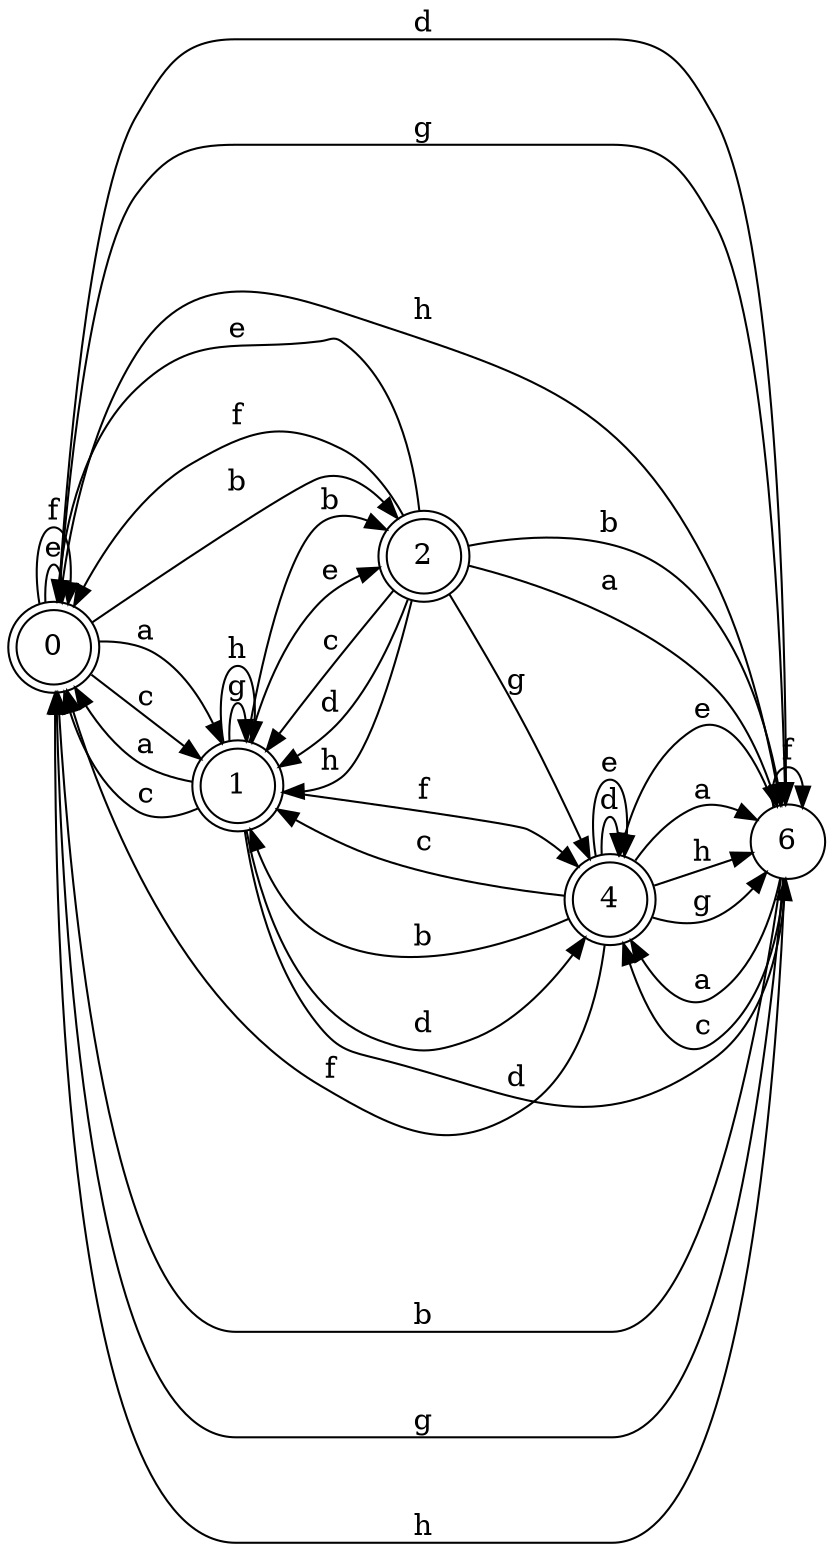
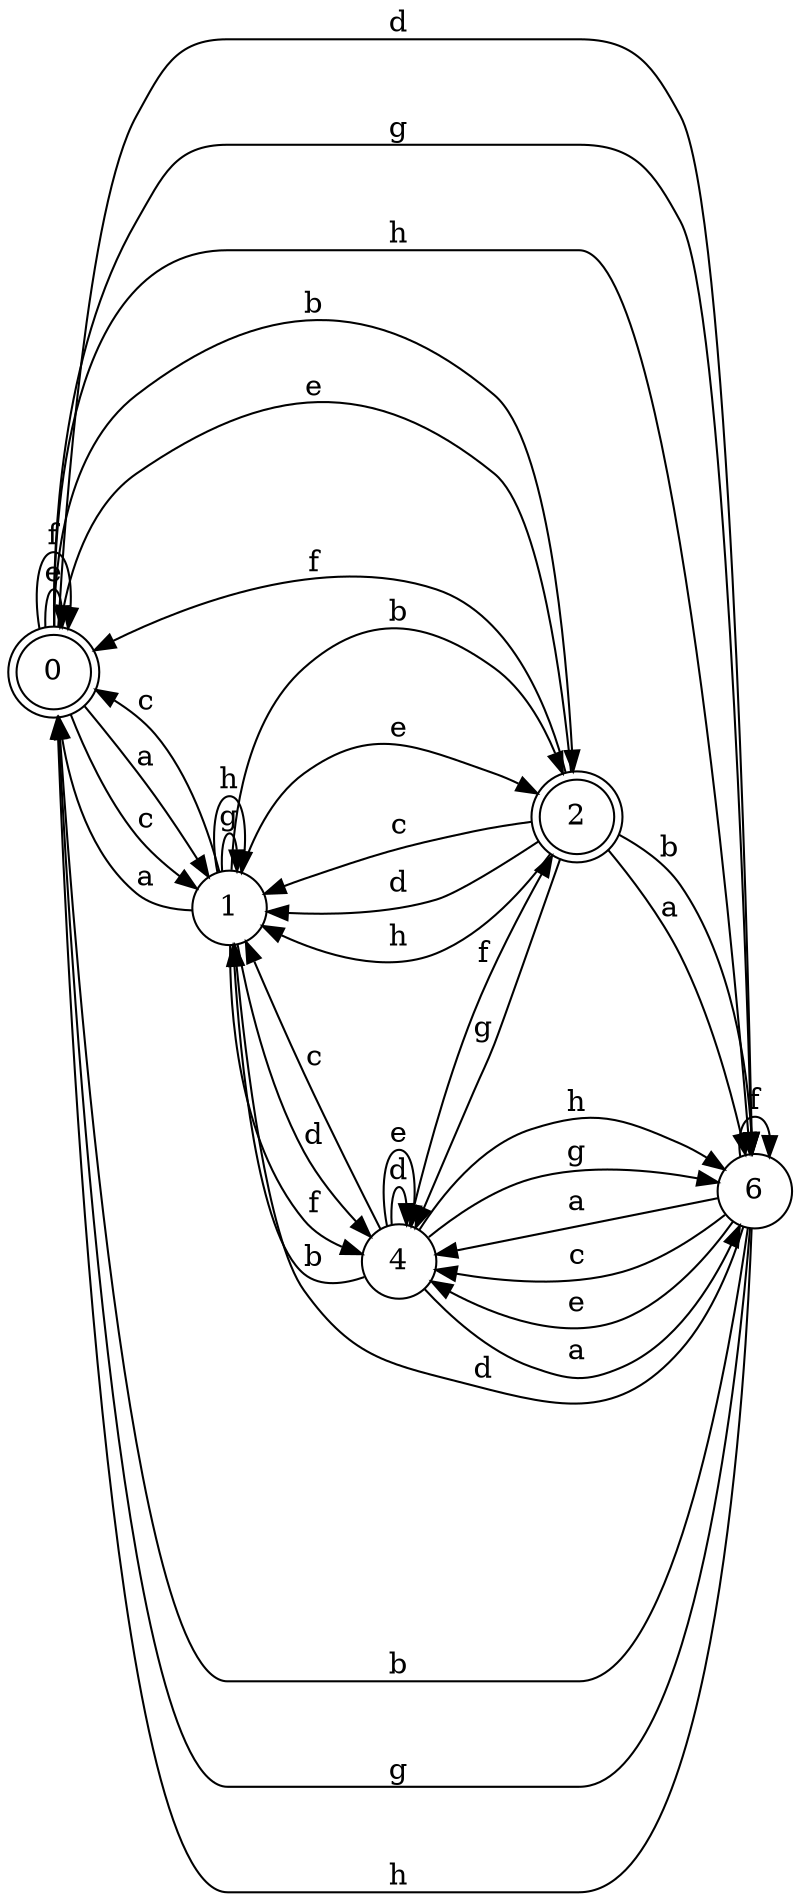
node "1": shape doublecircle -> circle
node "4": shape doublecircle -> circle
edge "4" -> "0": now "4" -> "2"
edge "1" -> "6": reversed
